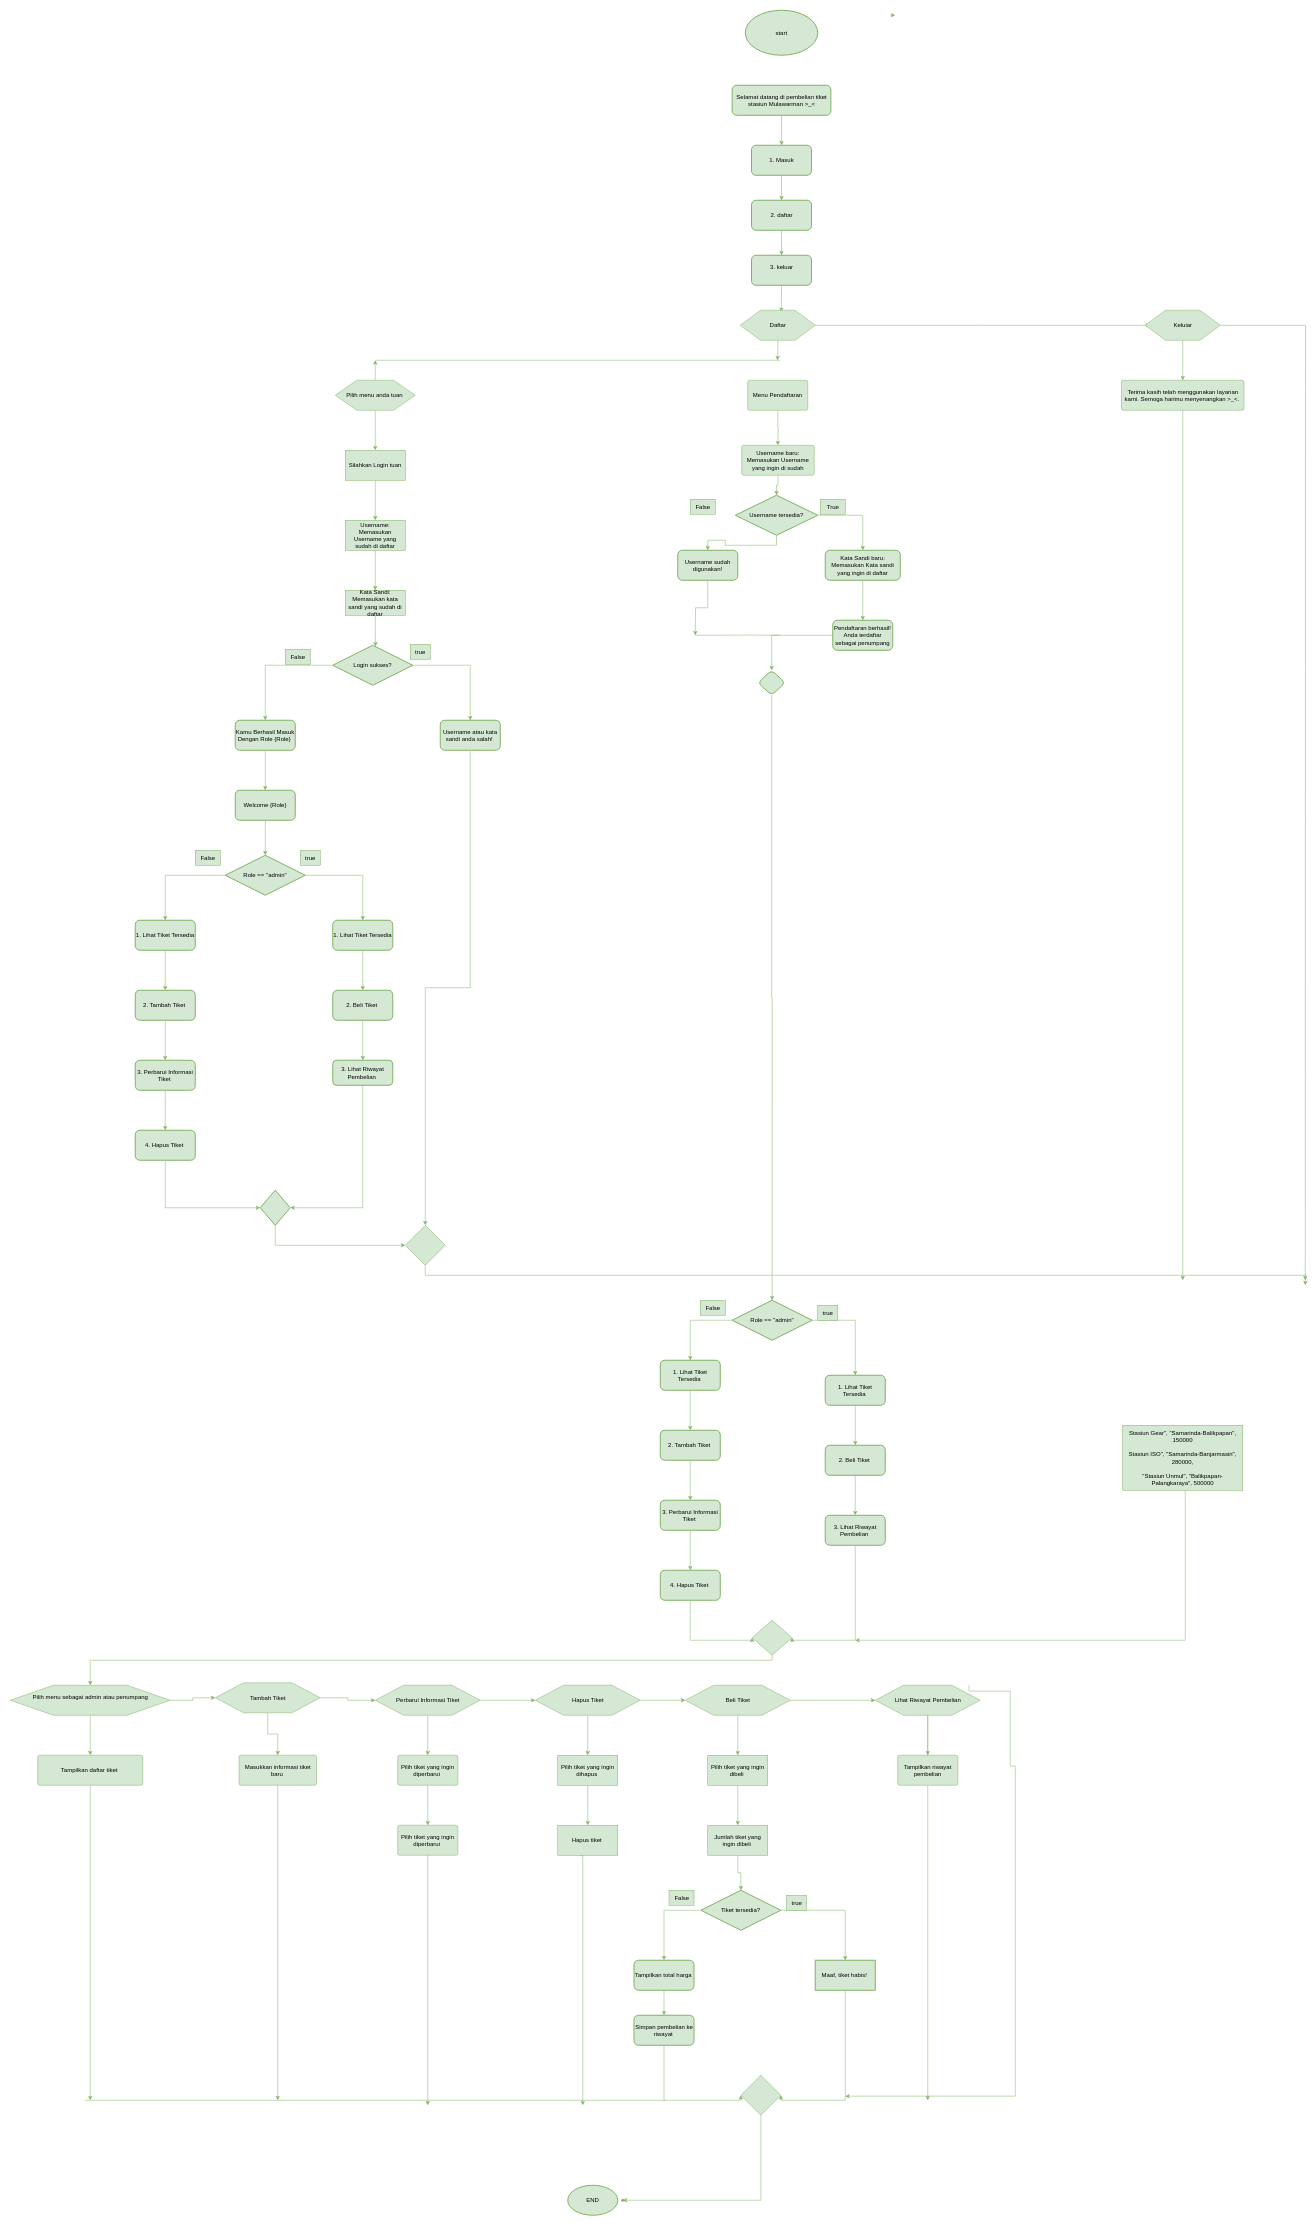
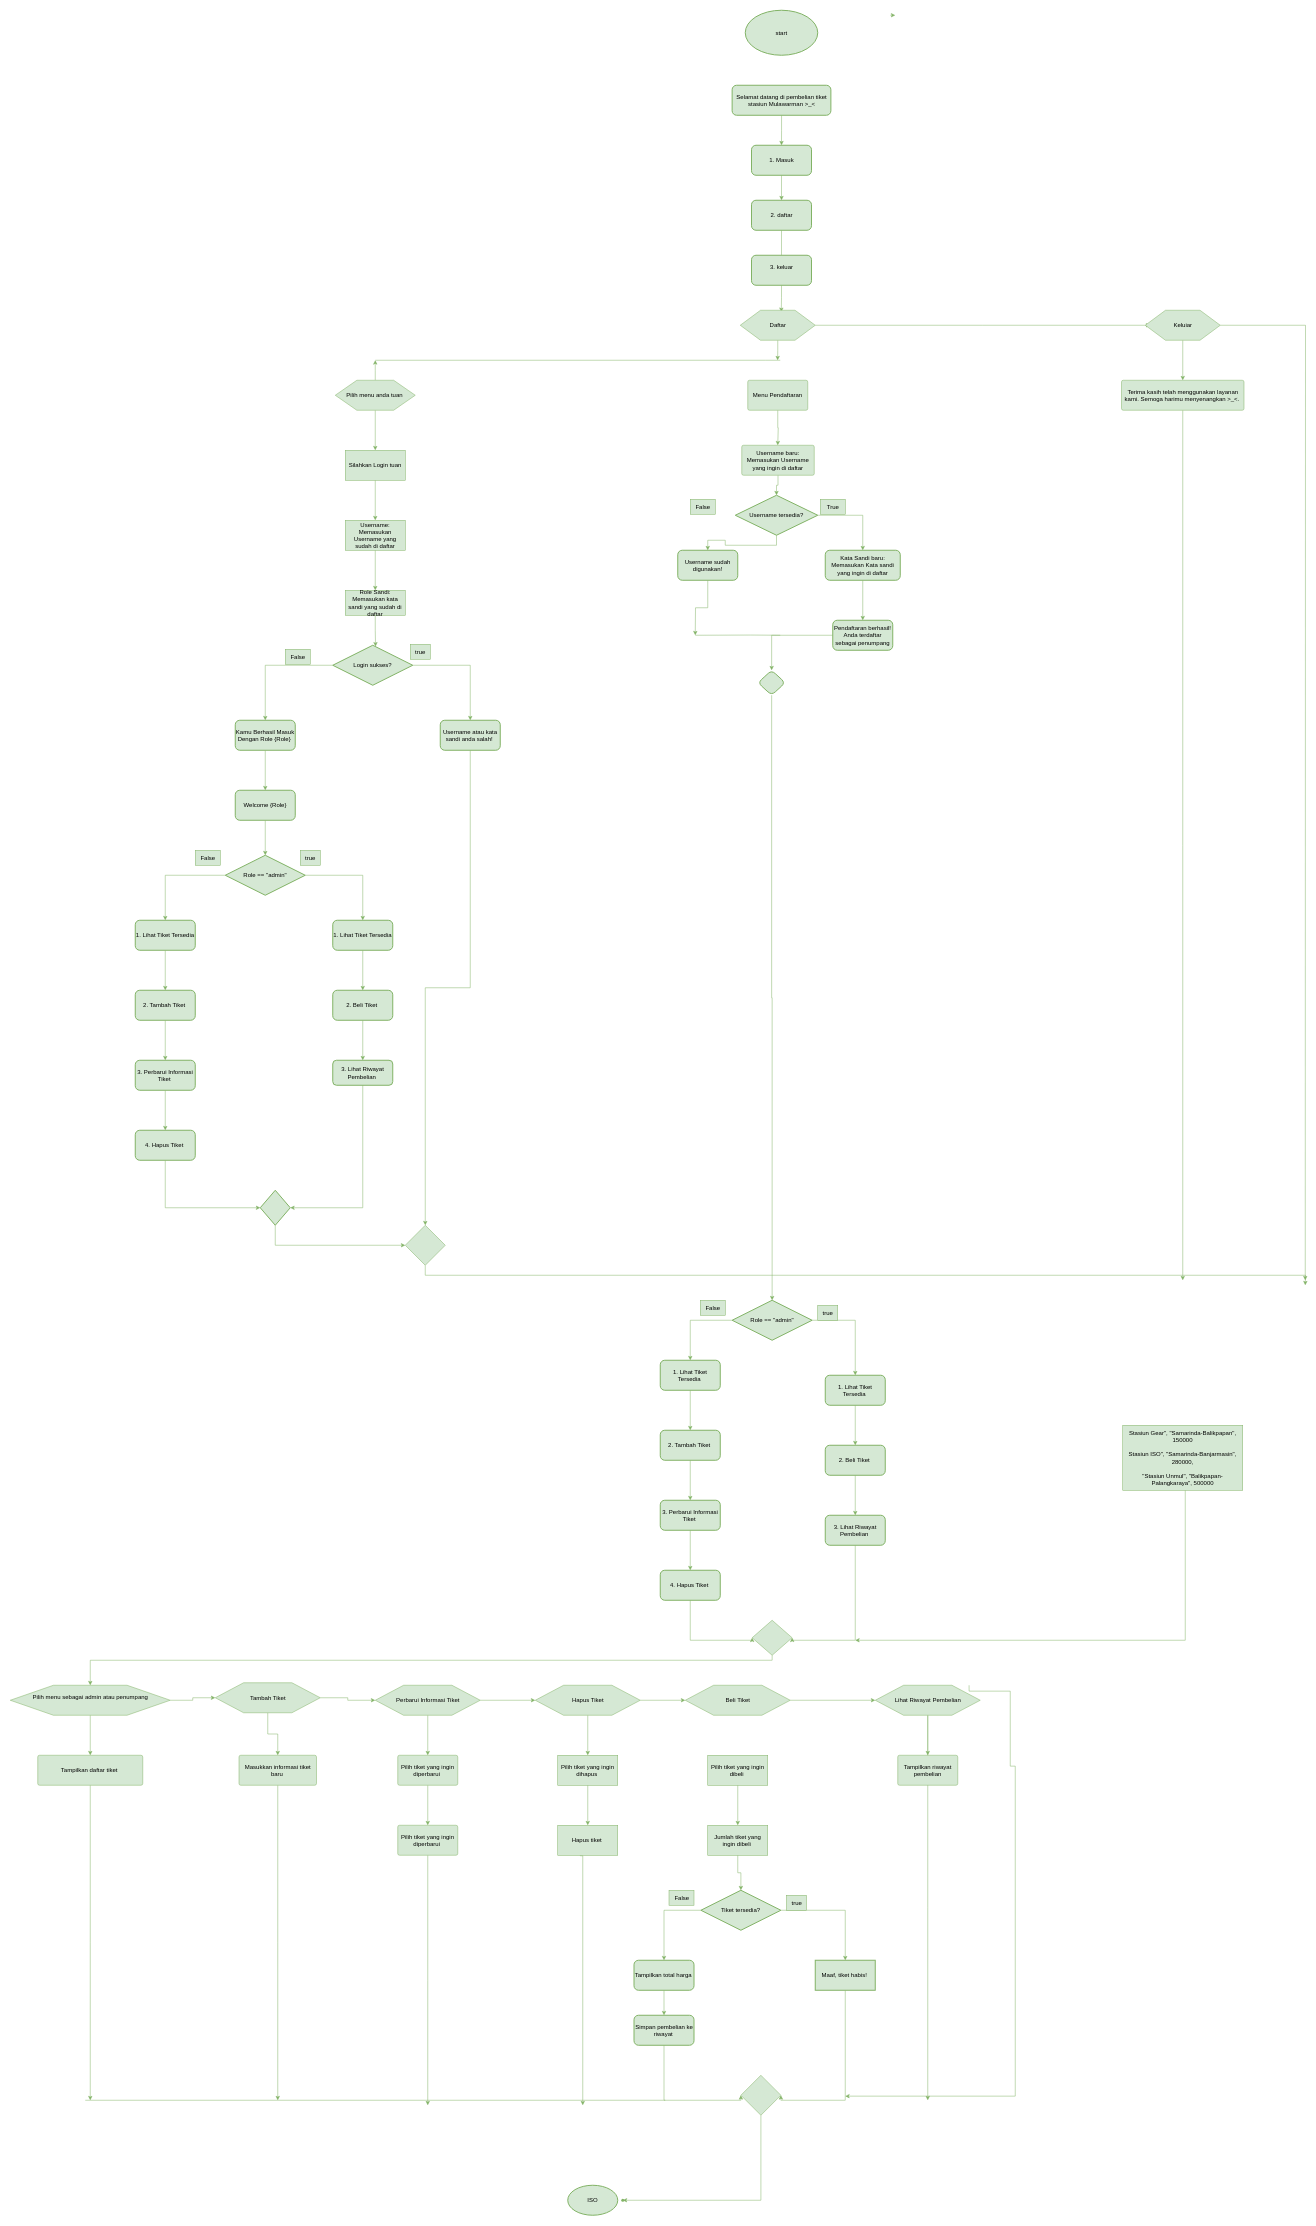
edge "2. daftar" -> "3. keluar": arrowhead classic -> none
node "Username baru: Memasukan Username yang ingin di sudah": label "Username baru: Memasukan Username yang ingin di sudah" -> "Username baru: Memasukan Username yang ingin di daftar"
node "Kata Sandi: Memasukan kata sandi yang sudah di daftar": label "Kata Sandi: Memasukan kata sandi yang sudah di daftar" -> "Role Sandi: Memasukan kata sandi yang sudah di daftar"
edge "Beli Tiket" -> "Pilih tiket yang ingin dibeli": removed
node "END": label "END" -> "ISO"
